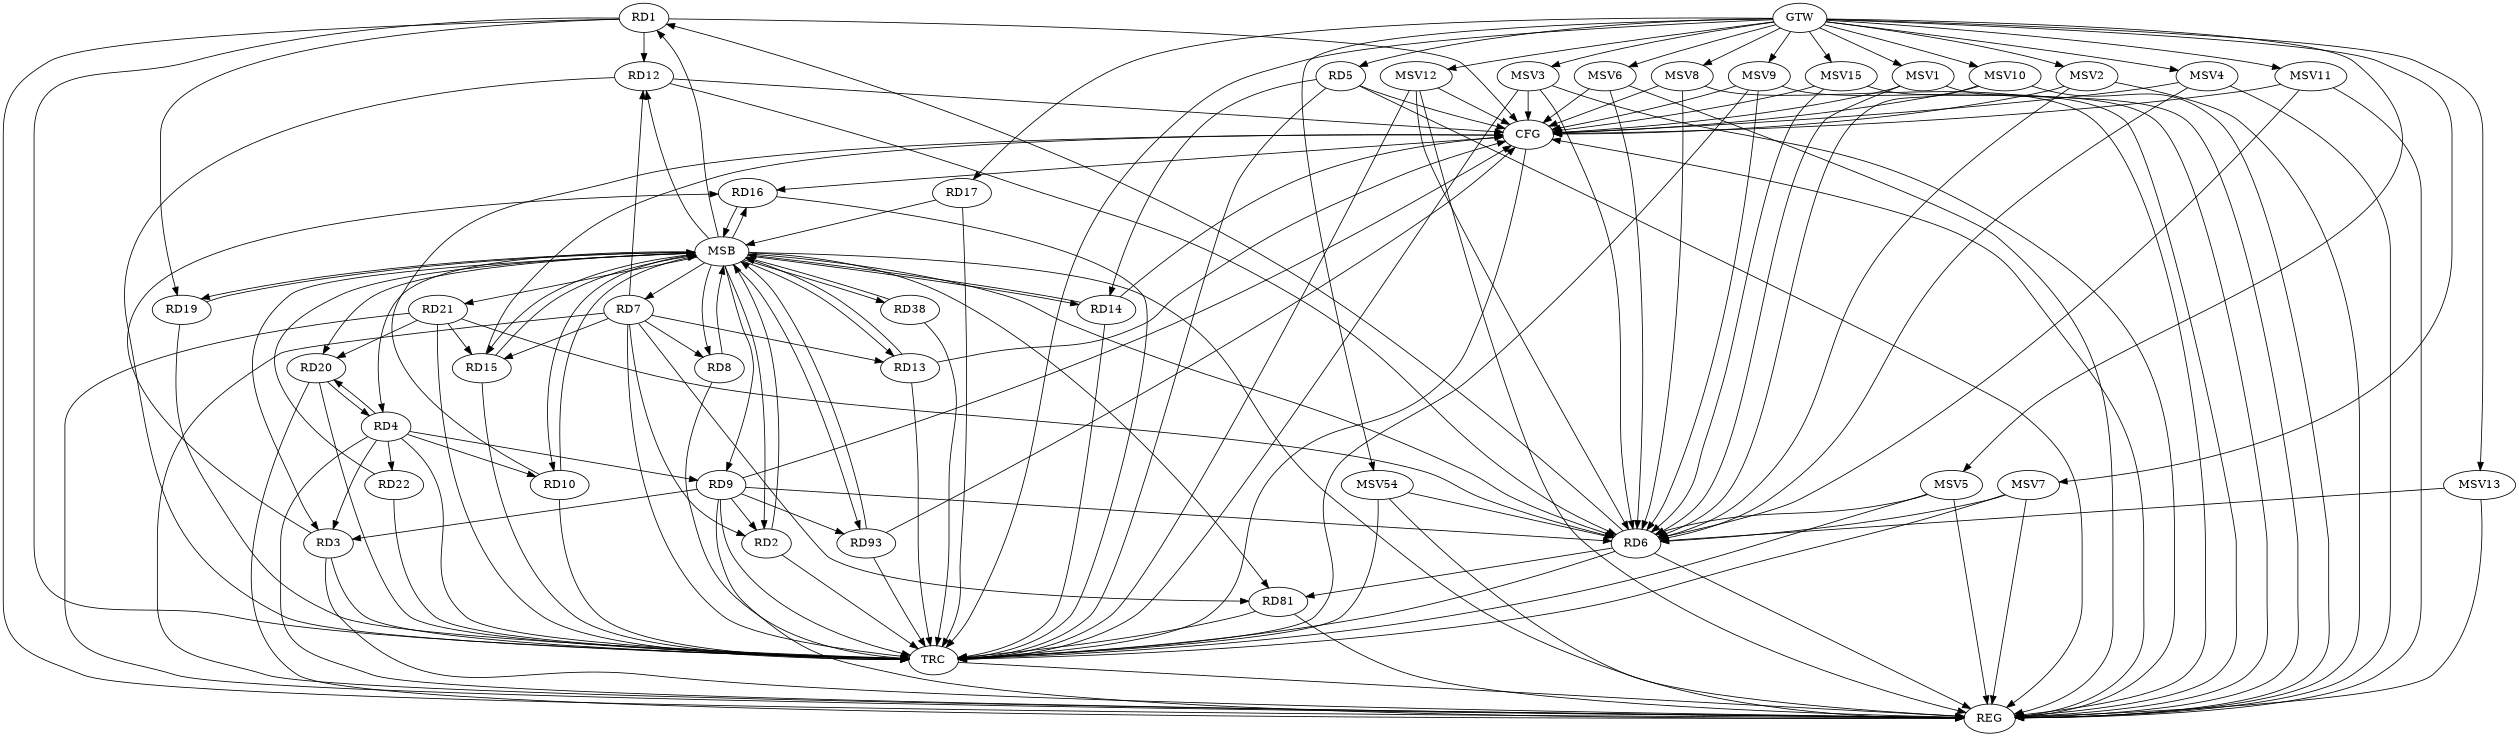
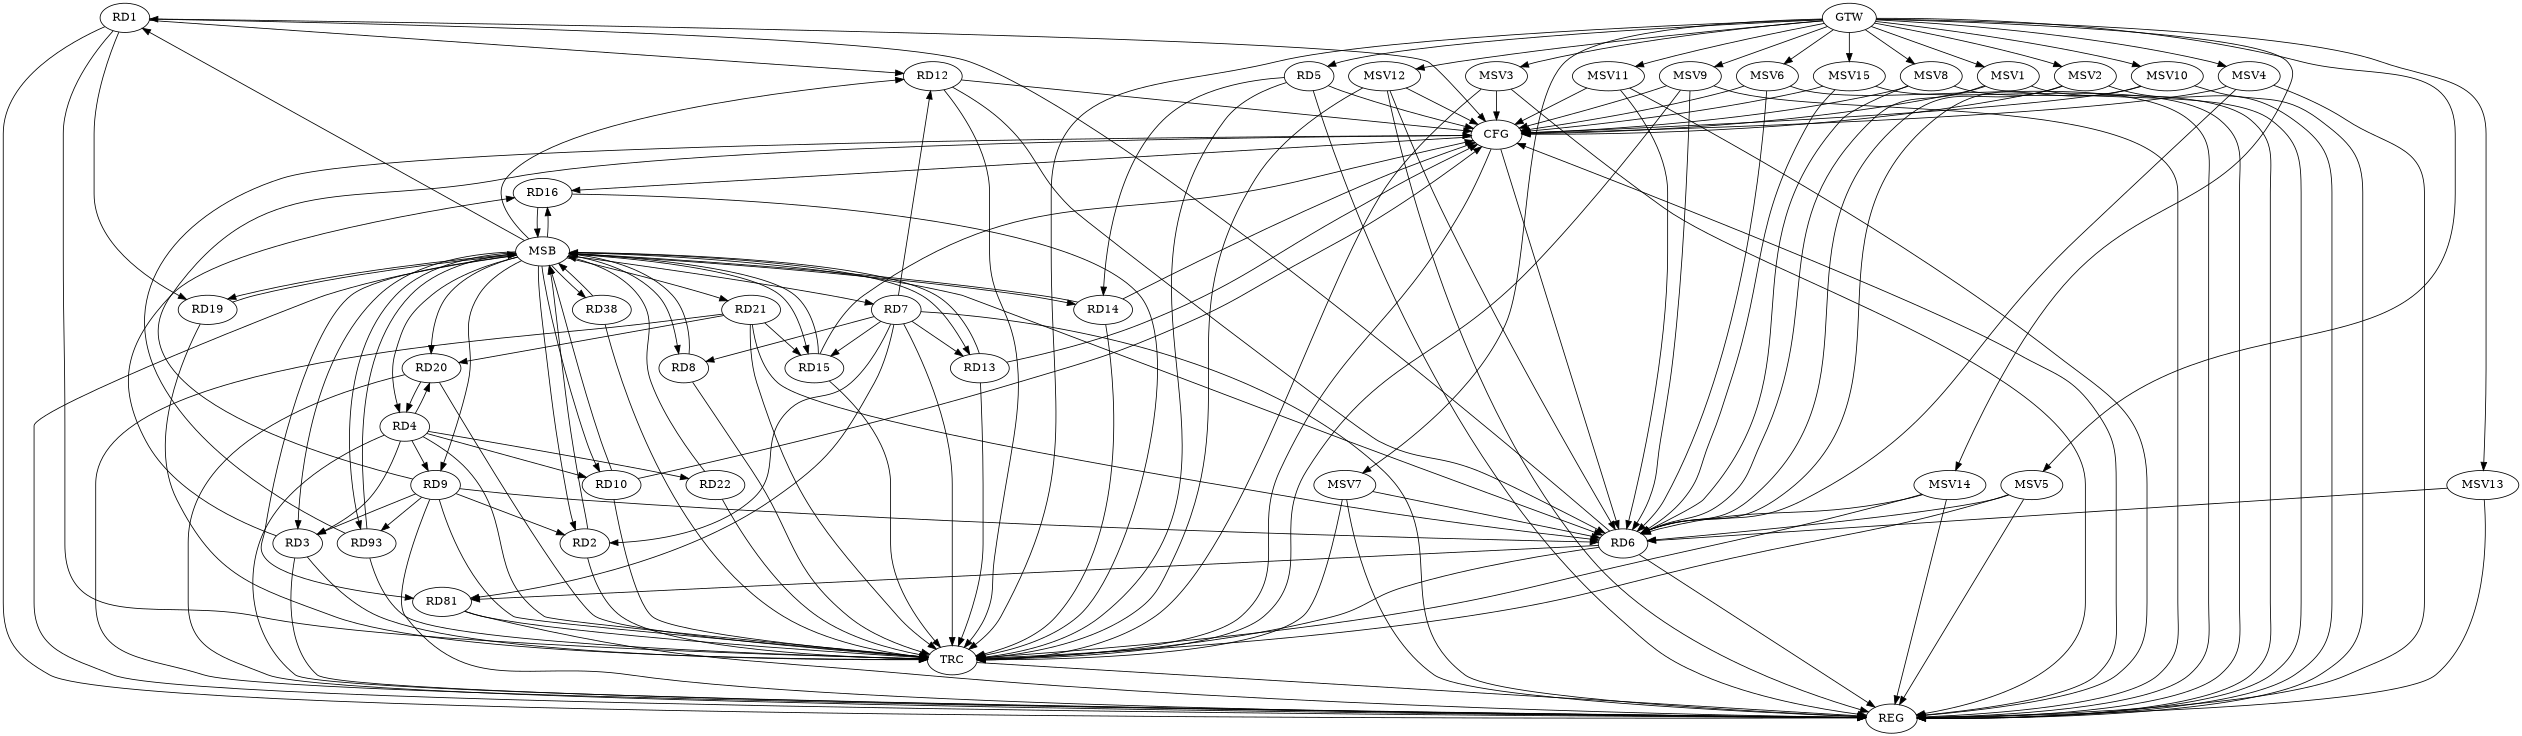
node "RD17": removed
edge "MSV3" -> "RD6": now "CFG" -> "RD6"
node "MSV54": label "MSV54" -> "MSV14"
